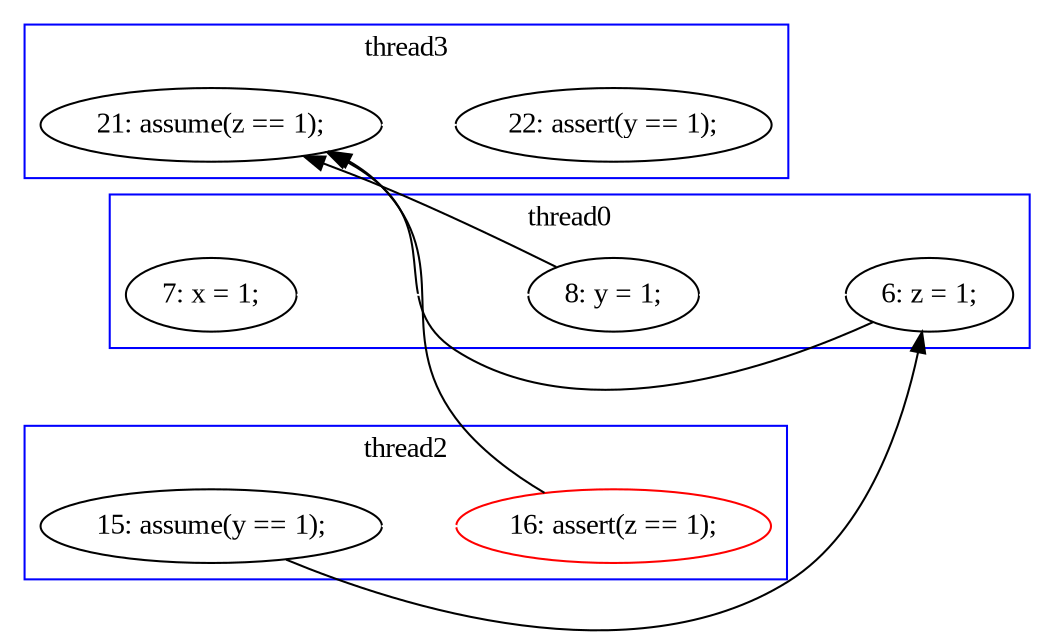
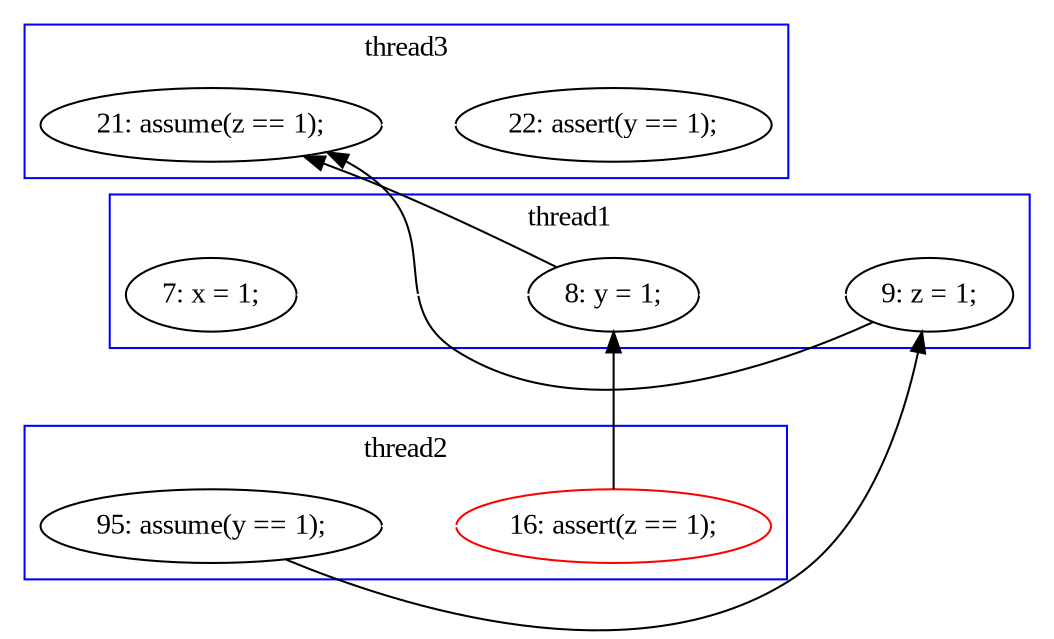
cluster "thread0": label "thread0" -> "thread1"
node "6: z = 1;": label "6: z = 1;" -> "9: z = 1;"
edge "16: assert(z == 1);" -> "21: assume(z == 1);": now "16: assert(z == 1);" -> "8: y = 1;"
node "15: assume(y == 1);": label "15: assume(y == 1);" -> "95: assume(y == 1);"
